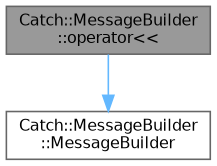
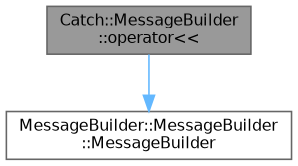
node "Catch::MessageBuilder ::MessageBuilder": label "Catch::MessageBuilder ::MessageBuilder" -> "MessageBuilder::MessageBuilder ::MessageBuilder"
